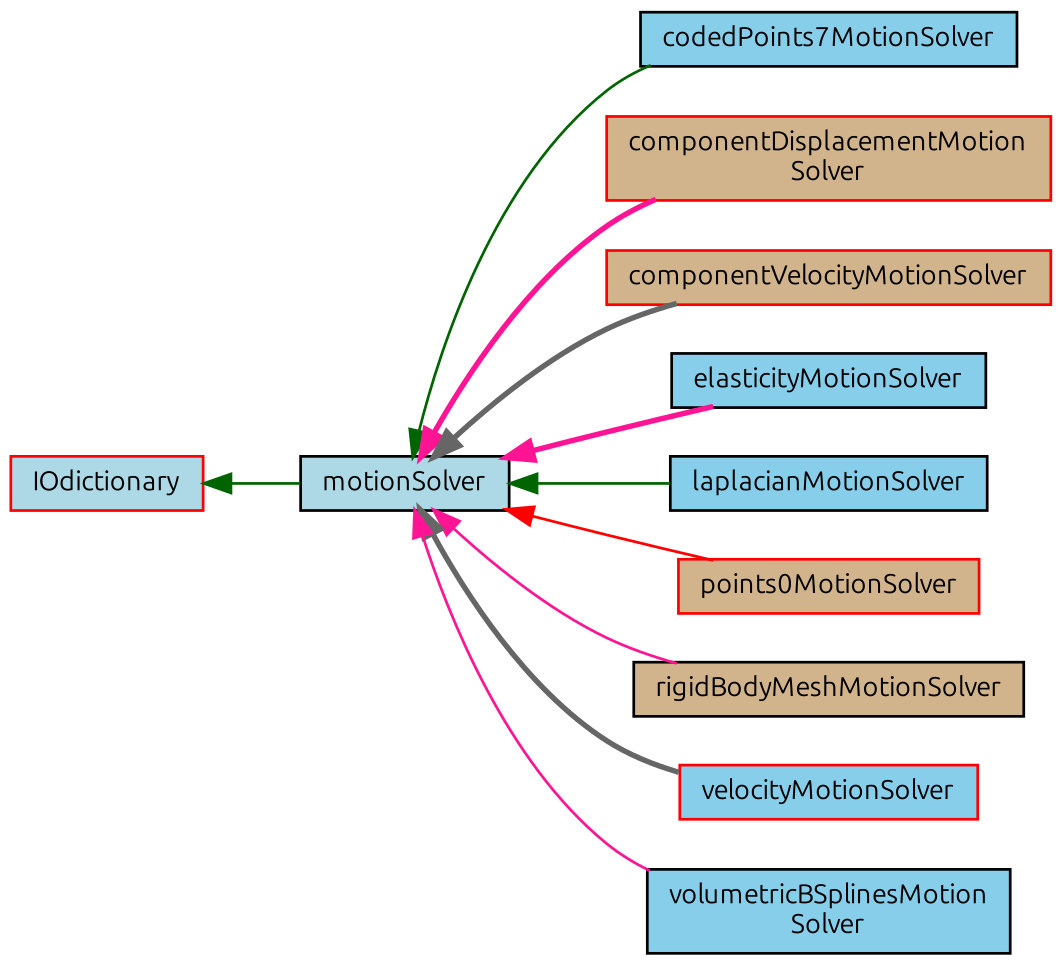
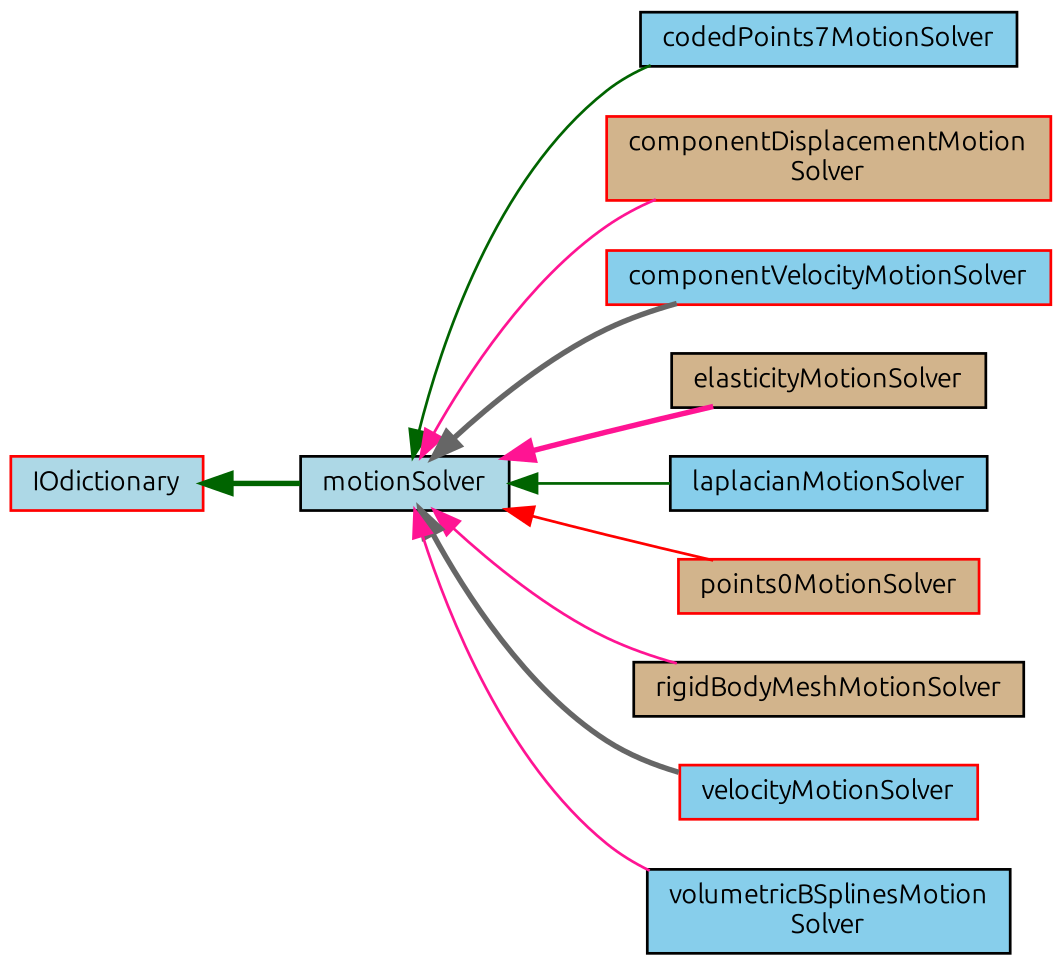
node "componentVelocityMotionSolver": fillcolor tan -> skyblue
edge "componentDisplacementMotion Solver" -> "motionSolver": style bold -> solid
node "elasticityMotionSolver": fillcolor skyblue -> tan
edge "motionSolver" -> "IOdictionary": style solid -> bold
